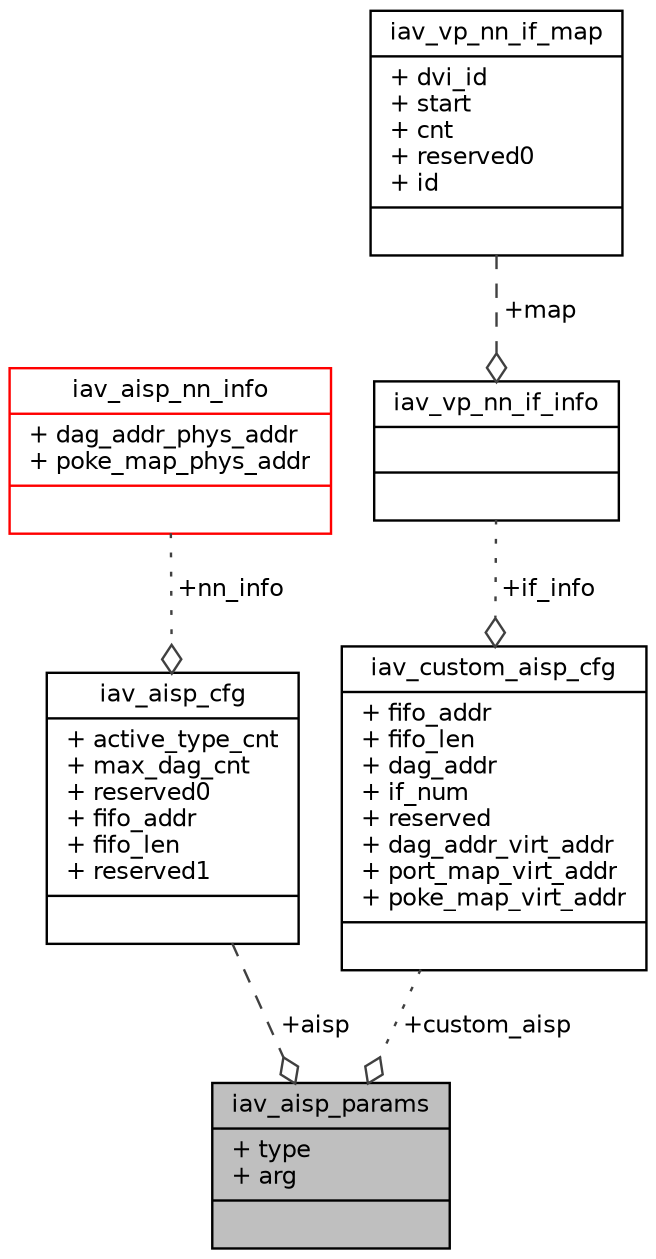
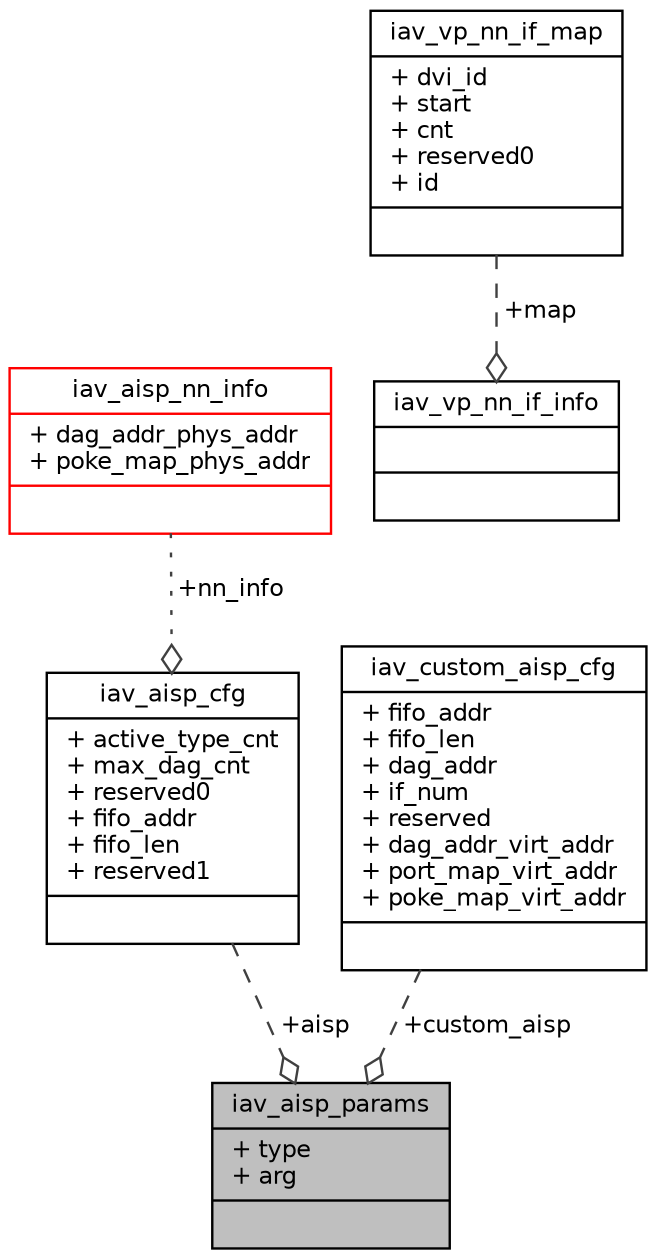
edge "iav_vp_nn_if_info" -> "iav_custom_aisp_cfg": removed, label "+if_info"
edge "iav_custom_aisp_cfg" -> "iav_aisp_params": style dotted -> dashed
